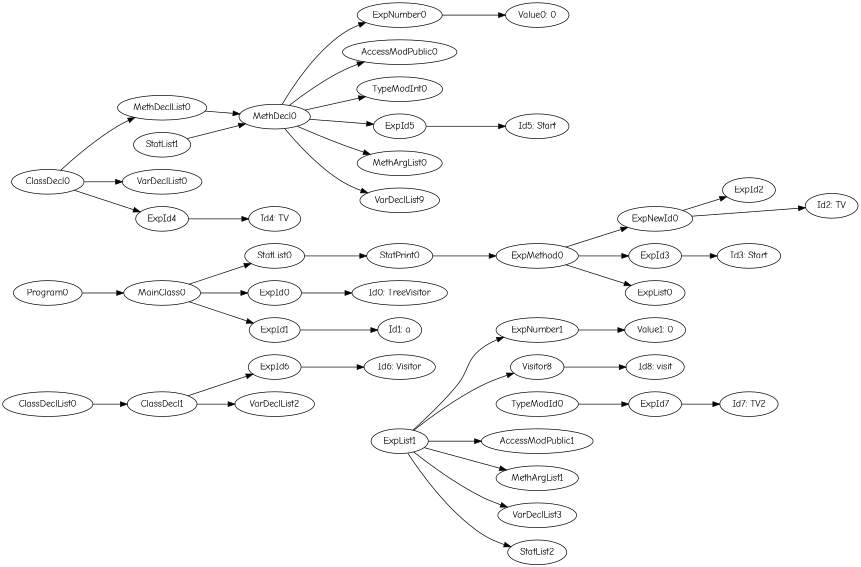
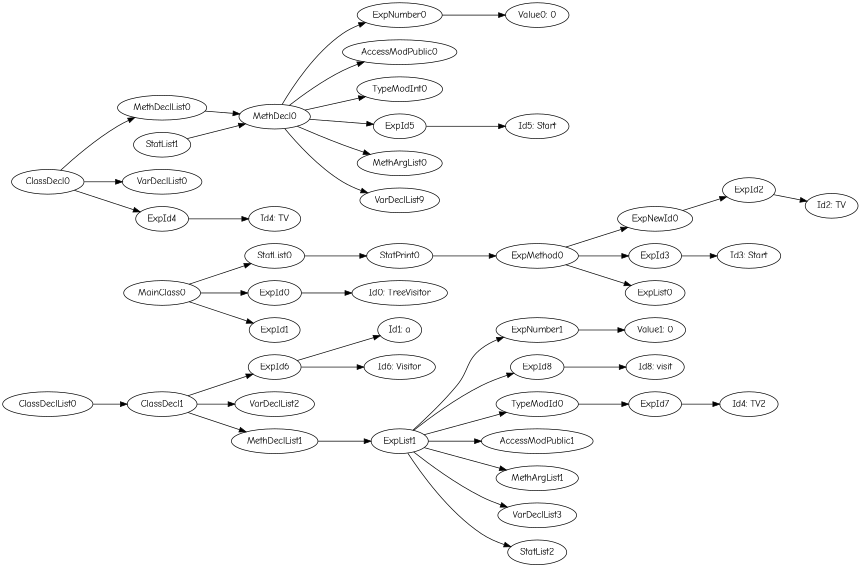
edge "ExpNewId0" -> "Id2: TV": now "ExpId2" -> "Id2: TV"
node "Program0": removed
edge "ExpId1" -> "Id1: a": now "ExpId6" -> "Id1: a"
node "Visitor8": label "Visitor8" -> "ExpId8"
node "Id7: TV2": label "Id7: TV2" -> "Id4: TV2"
edge "ExpList1" -> "TypeModId0": added
node "MethDeclList1": added
